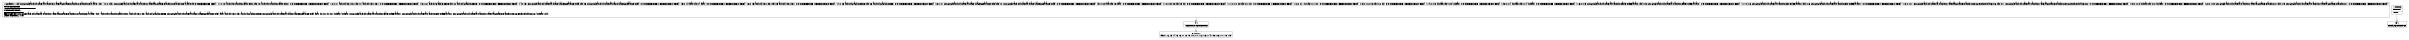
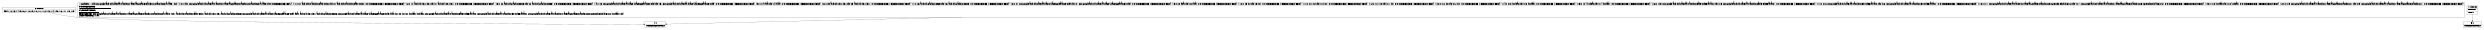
node "4: ?": text "MTH_ARGUMENT_BLOCK" -> "MTH_ENTER_BLOCK"
node "5: ?": text "LINES_EXIT_BLOCK" -> "MTH_EXIT_BLOCK"
edge "4: ?" -> "6: 0x0000": reversed
